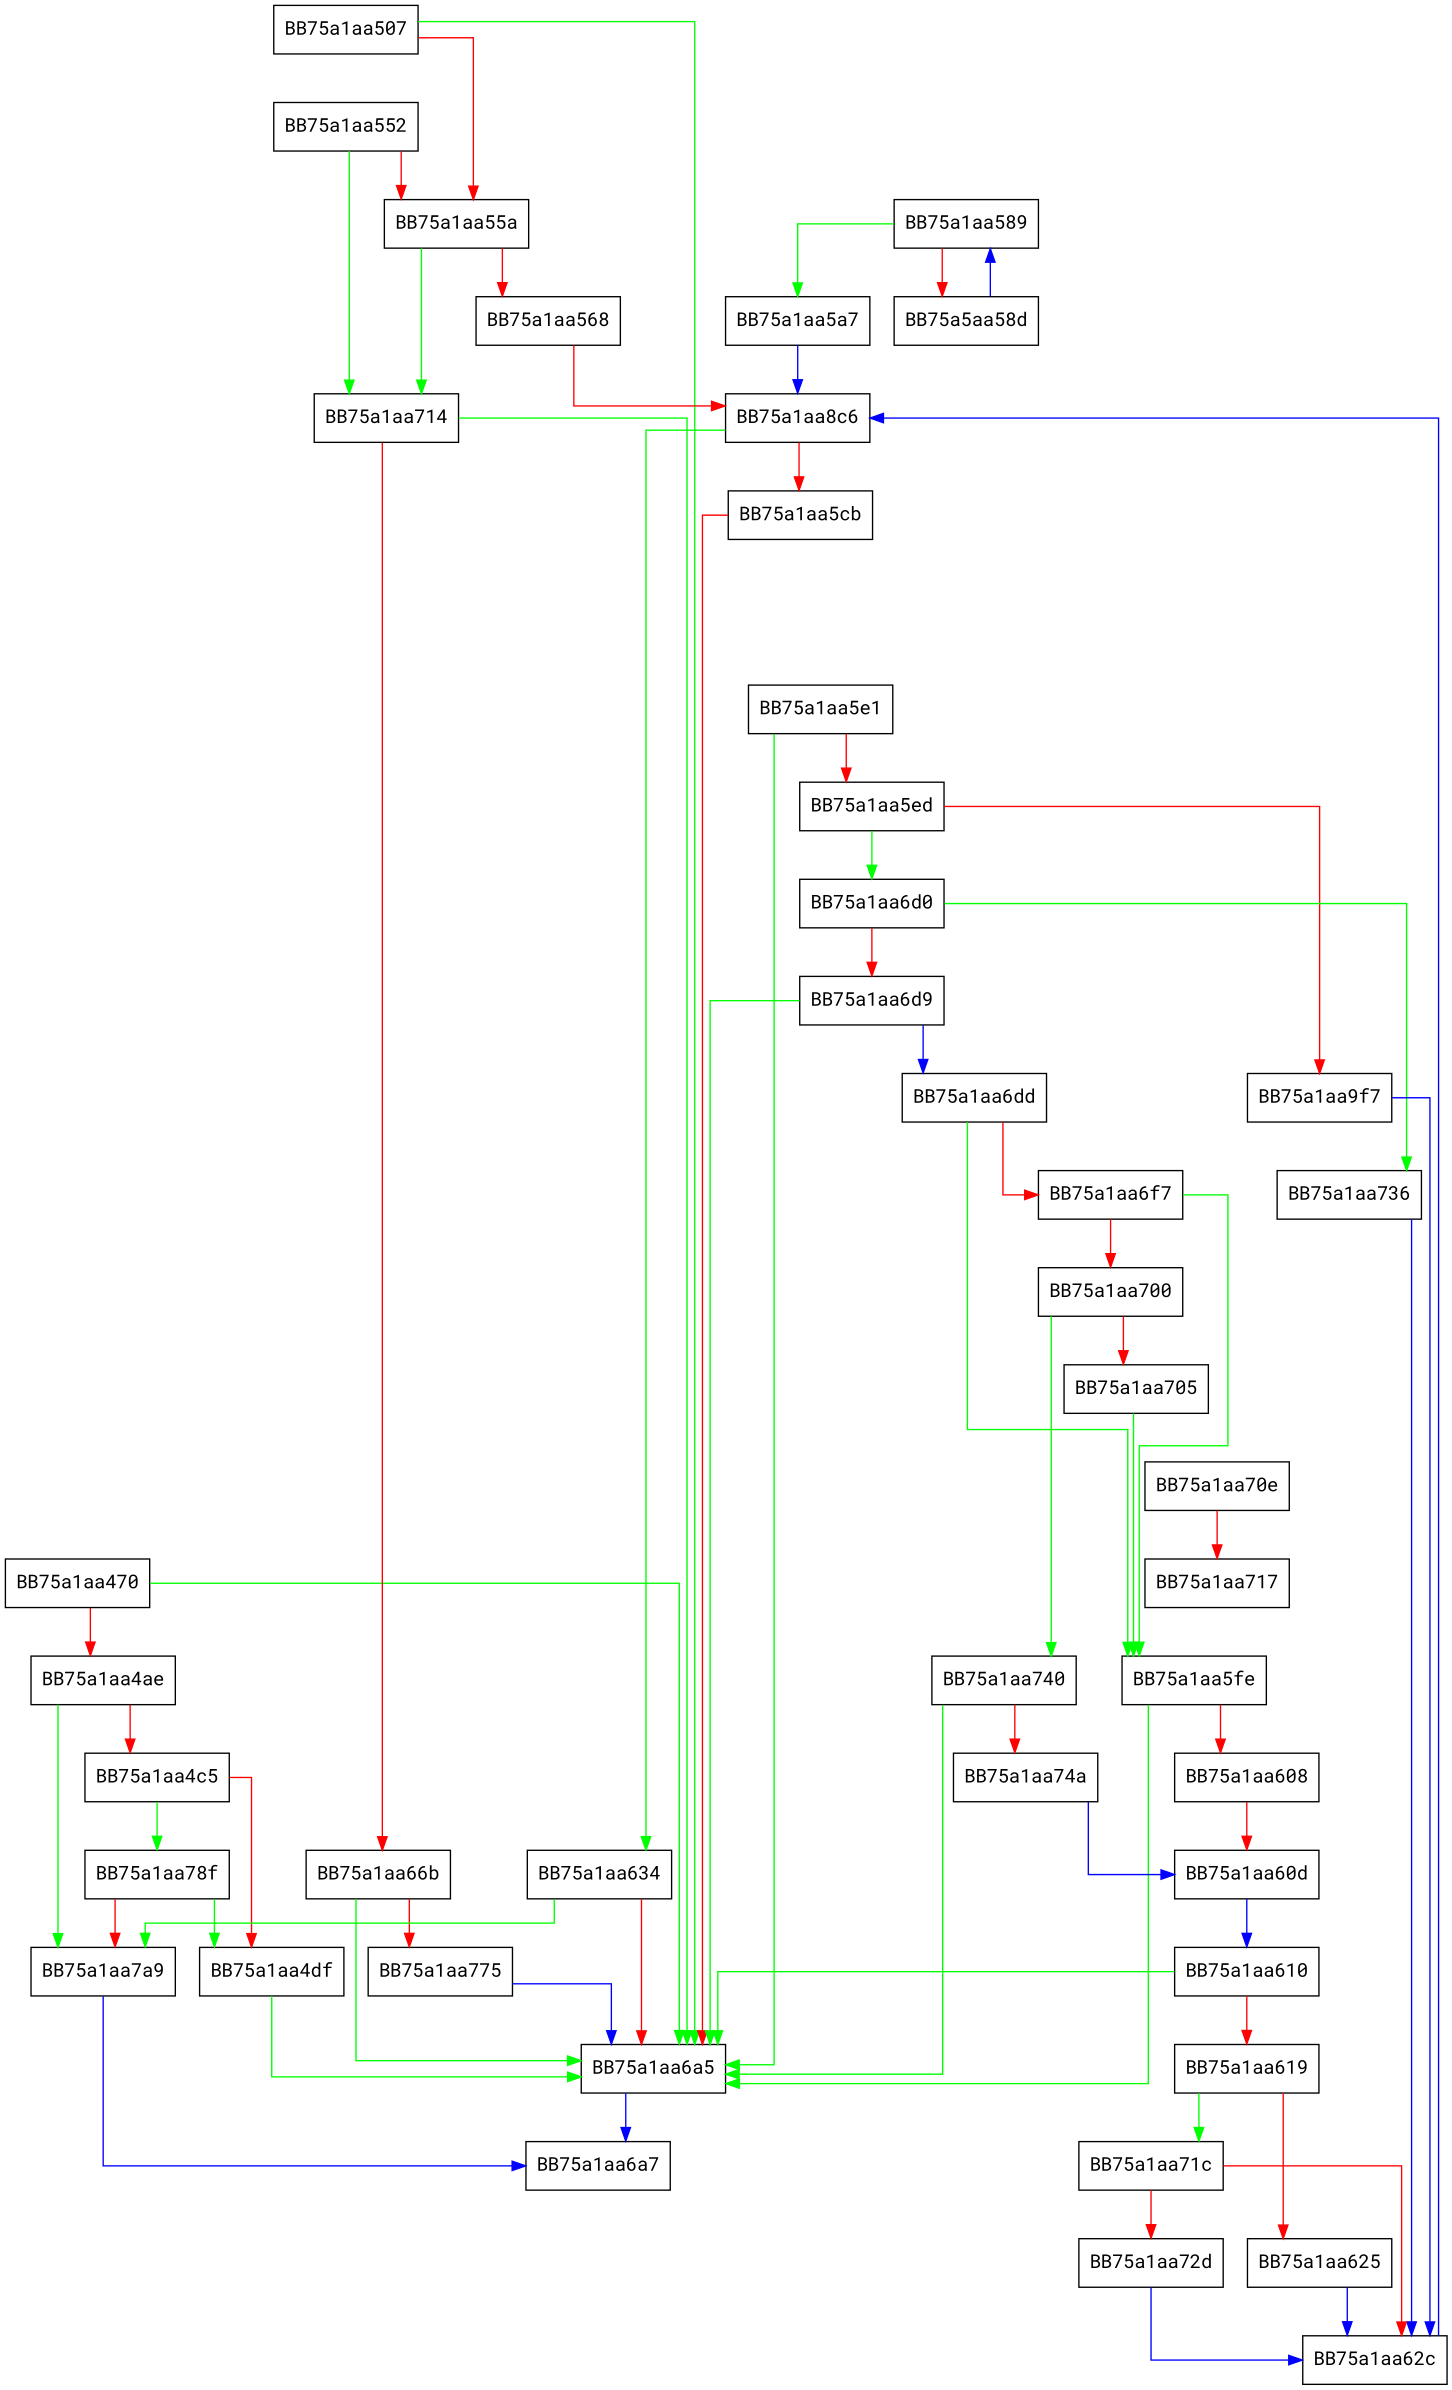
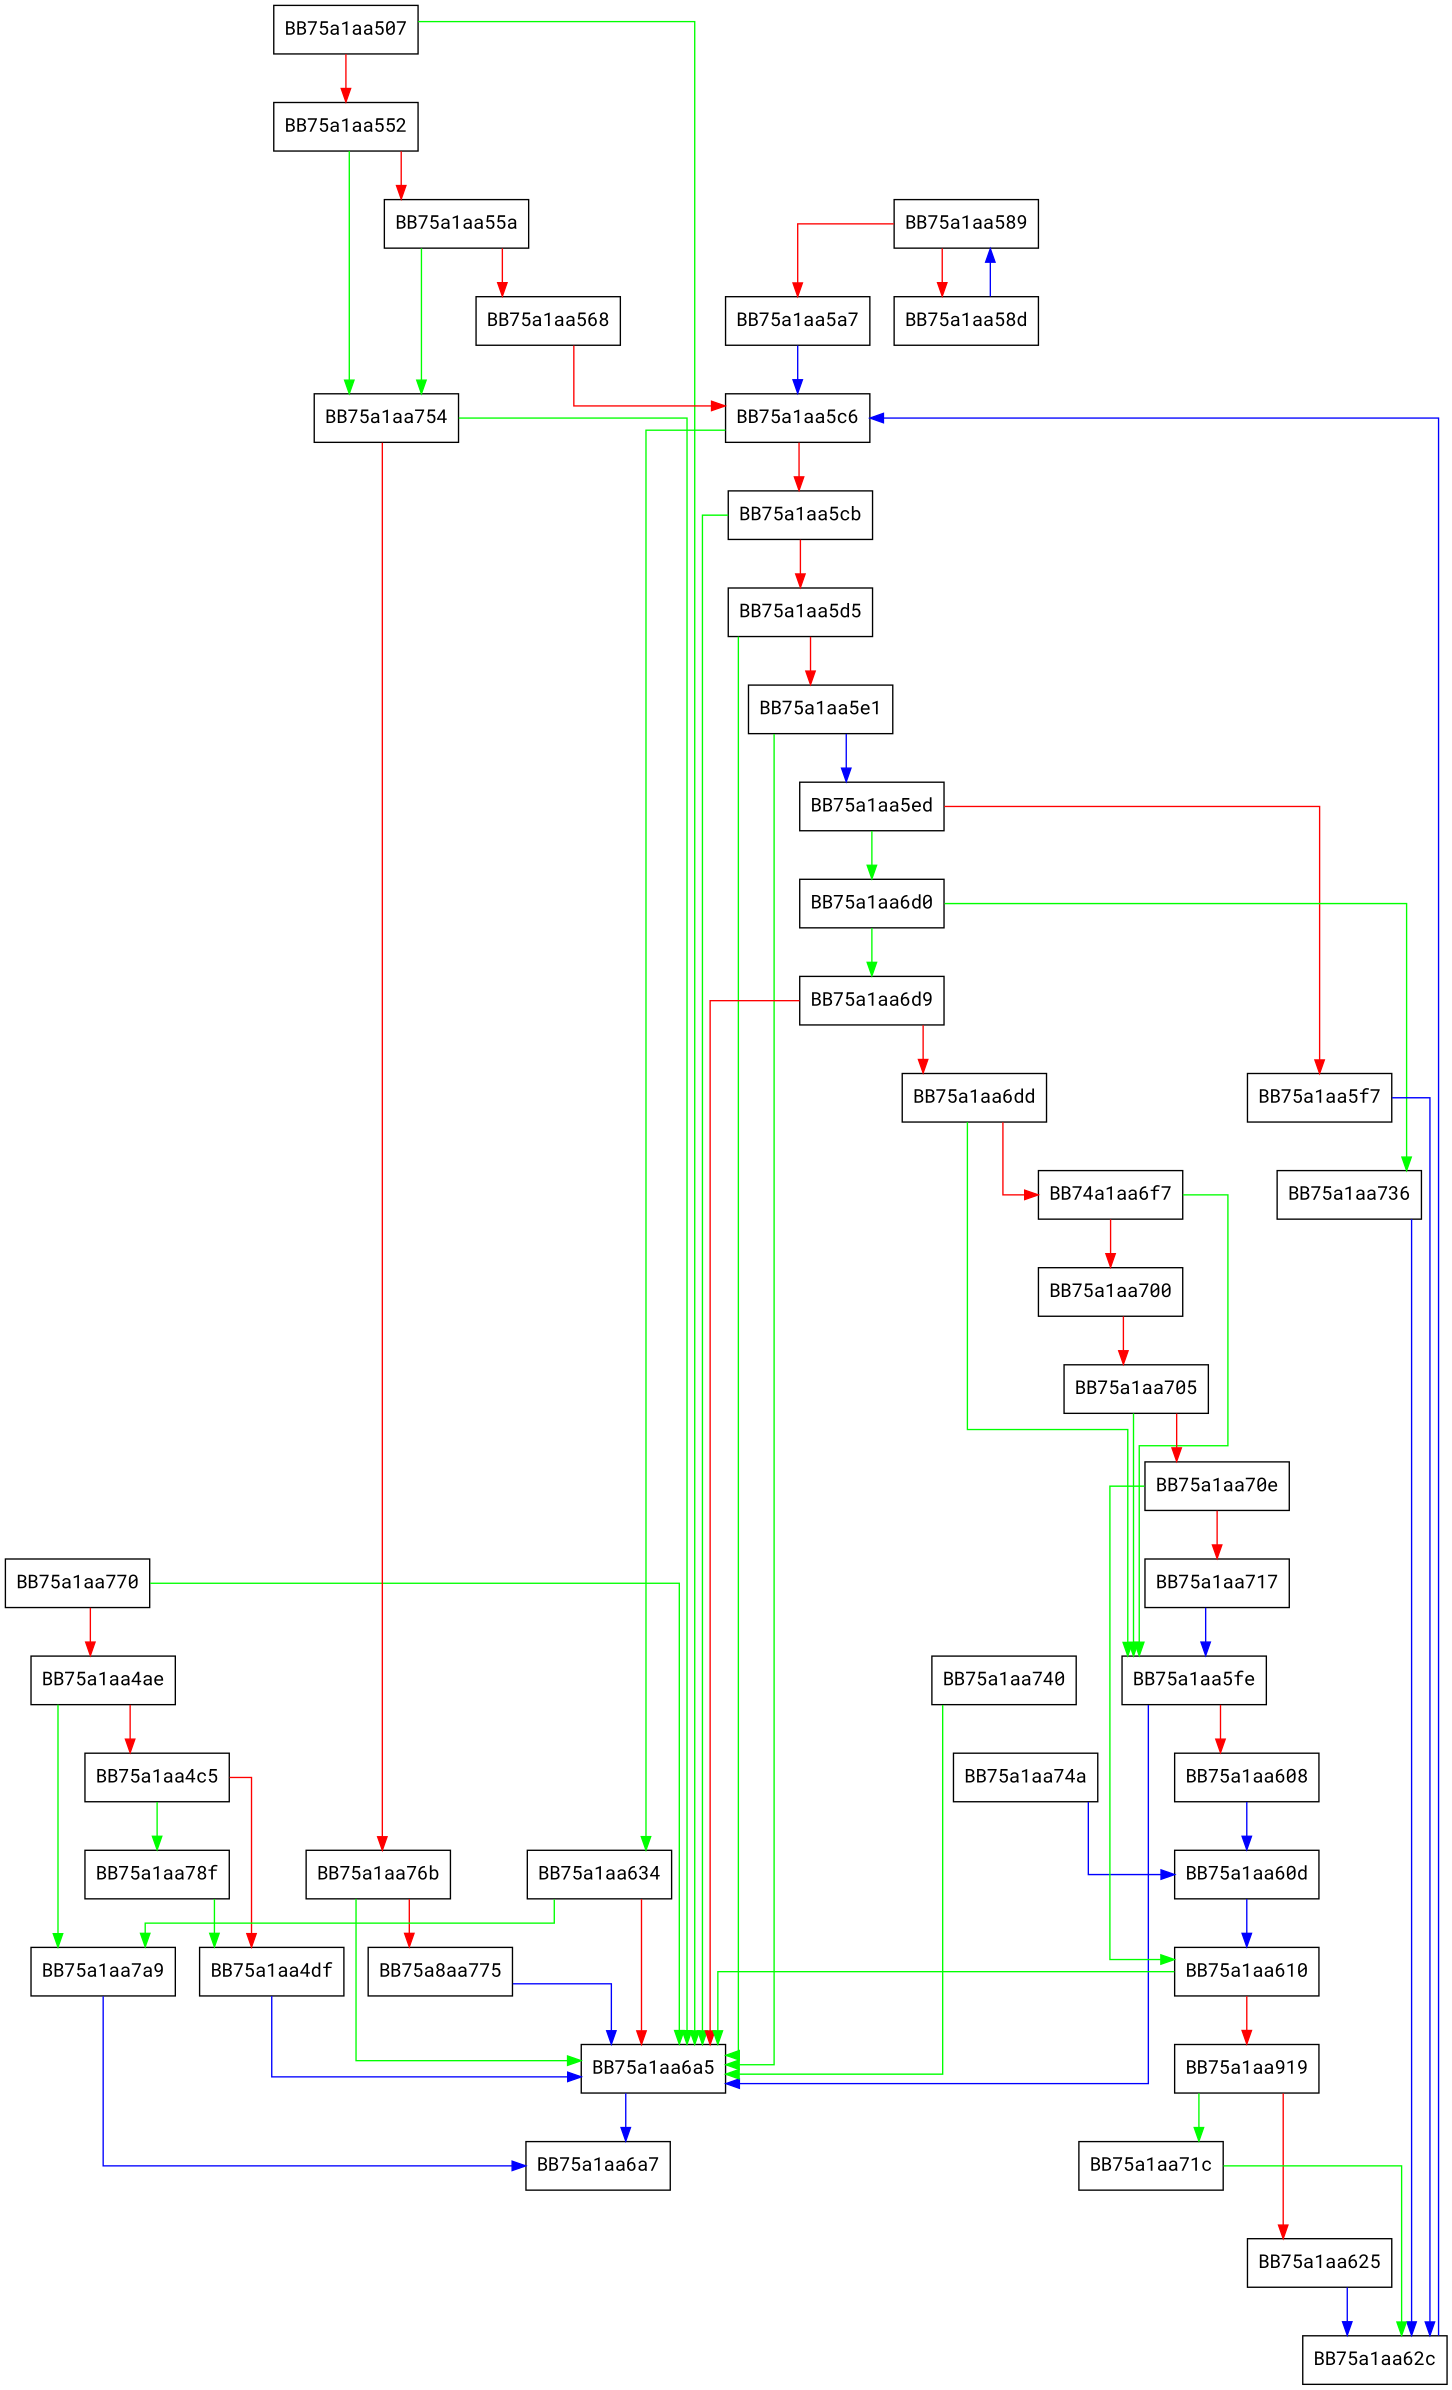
edge "BB75a1aa507" -> "BB75a1aa55a": now "BB75a1aa507" -> "BB75a1aa552"
edge "BB75a1aa589" -> "BB75a1aa5a7": color green -> red
node "BB75a5aa58d": label "BB75a5aa58d" -> "BB75a1aa58d"
node "BB75a1aa714": label "BB75a1aa714" -> "BB75a1aa754"
node "BB75a1aa8c6": label "BB75a1aa8c6" -> "BB75a1aa5c6"
node "BB75a1aa5d5": added
edge "BB75a1aa5e1" -> "BB75a1aa5ed": color red -> blue
edge "BB75a1aa6d0" -> "BB75a1aa6d9": color red -> green
edge "BB75a1aa6d9" -> "BB75a1aa6dd": color blue -> red
node "BB75a1aa9f7": label "BB75a1aa9f7" -> "BB75a1aa5f7"
node "BB75a1aa6f7": label "BB75a1aa6f7" -> "BB74a1aa6f7"
edge "BB75a1aa5cb" -> "BB75a1aa6a5": color red -> green
edge "BB75a1aa705" -> "BB75a1aa70e": added
edge "BB75a1aa6d9" -> "BB75a1aa6a5": color green -> red
edge "BB75a1aa700" -> "BB75a1aa740": removed
node "BB75a1aa470": label "BB75a1aa470" -> "BB75a1aa770"
edge "BB75a1aa717" -> "BB75a1aa5fe": added
edge "BB75a1aa740" -> "BB75a1aa74a": removed
edge "BB75a1aa70e" -> "BB75a1aa610": added
edge "BB75a1aa608" -> "BB75a1aa60d": color red -> blue
node "BB75a1aa66b": label "BB75a1aa66b" -> "BB75a1aa76b"
edge "BB75a1aa78f" -> "BB75a1aa7a9": removed
node "BB75a1aa775": label "BB75a1aa775" -> "BB75a8aa775"
node "BB75a1aa619": label "BB75a1aa619" -> "BB75a1aa919"
edge "BB75a1aa4df" -> "BB75a1aa6a5": color green -> blue
edge "BB75a1aa5fe" -> "BB75a1aa6a5": color green -> blue
edge "BB75a1aa71c" -> "BB75a1aa62c": color red -> green
node "BB75a1aa72d": removed
